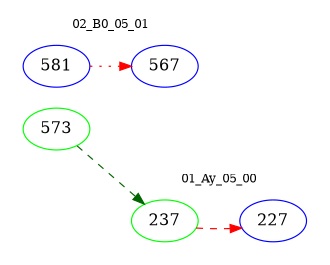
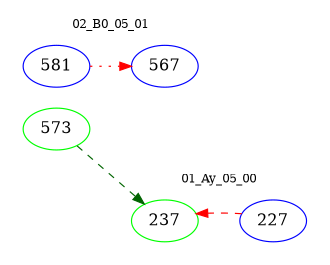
edge "237" -> "227": reversed
